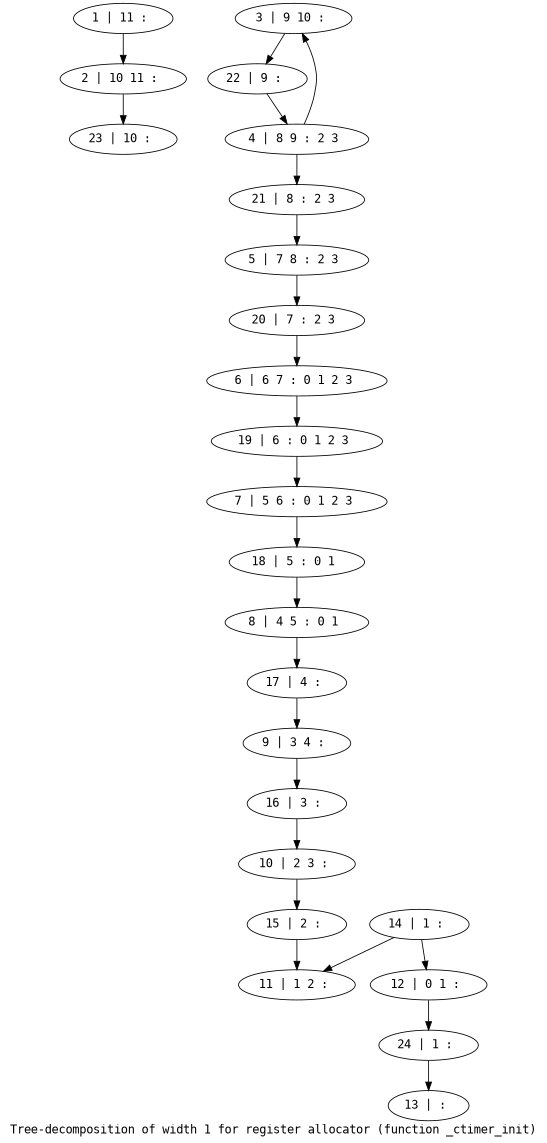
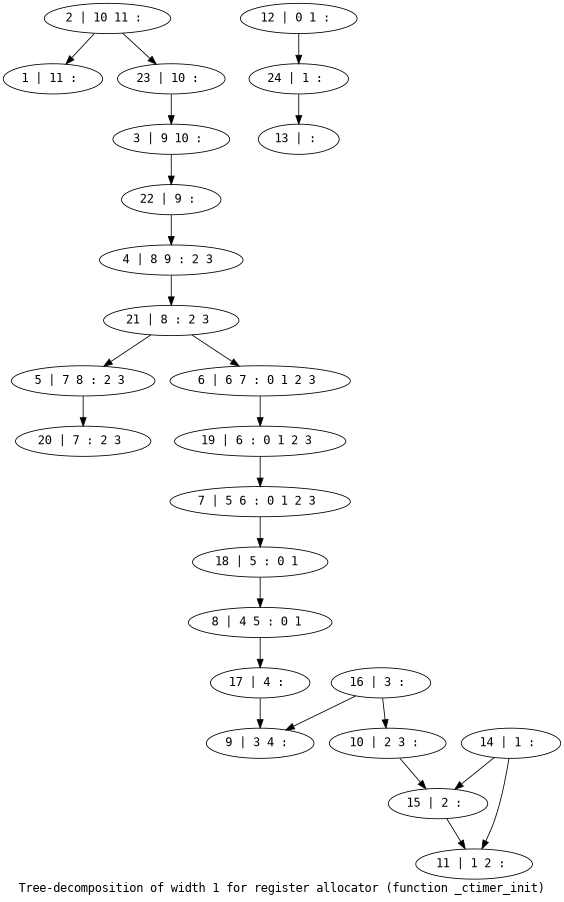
edge "1 | 11 :" -> "2 | 10 11 :": reversed
edge "4 | 8 9 : 2 3" -> "3 | 9 10 :": now "23 | 10 :" -> "3 | 9 10 :"
edge "20 | 7 : 2 3" -> "6 | 6 7 : 0 1 2 3": now "21 | 8 : 2 3" -> "6 | 6 7 : 0 1 2 3"
edge "9 | 3 4 :" -> "16 | 3 :": reversed
edge "14 | 1 :" -> "12 | 0 1 :": now "14 | 1 :" -> "15 | 2 :"
